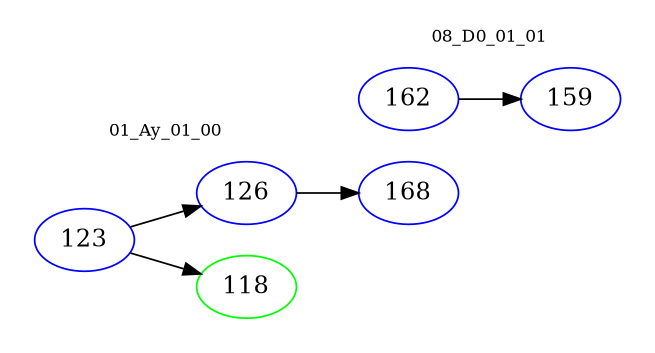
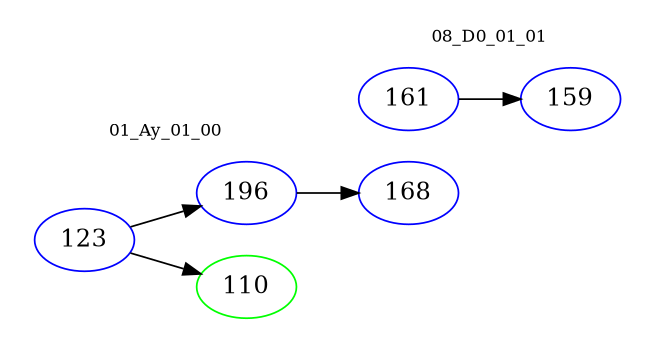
node "162": label "162" -> "161"
node "126": label "126" -> "196"
node "118": label "118" -> "110"
